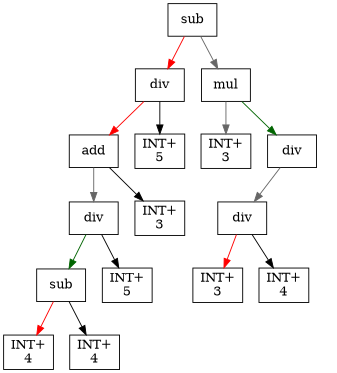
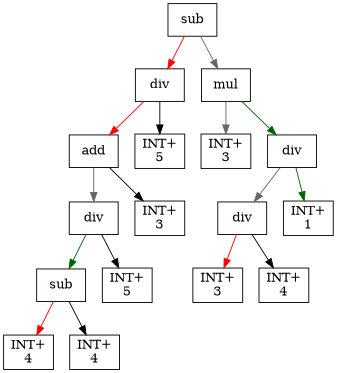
node "INT+ 1": added
